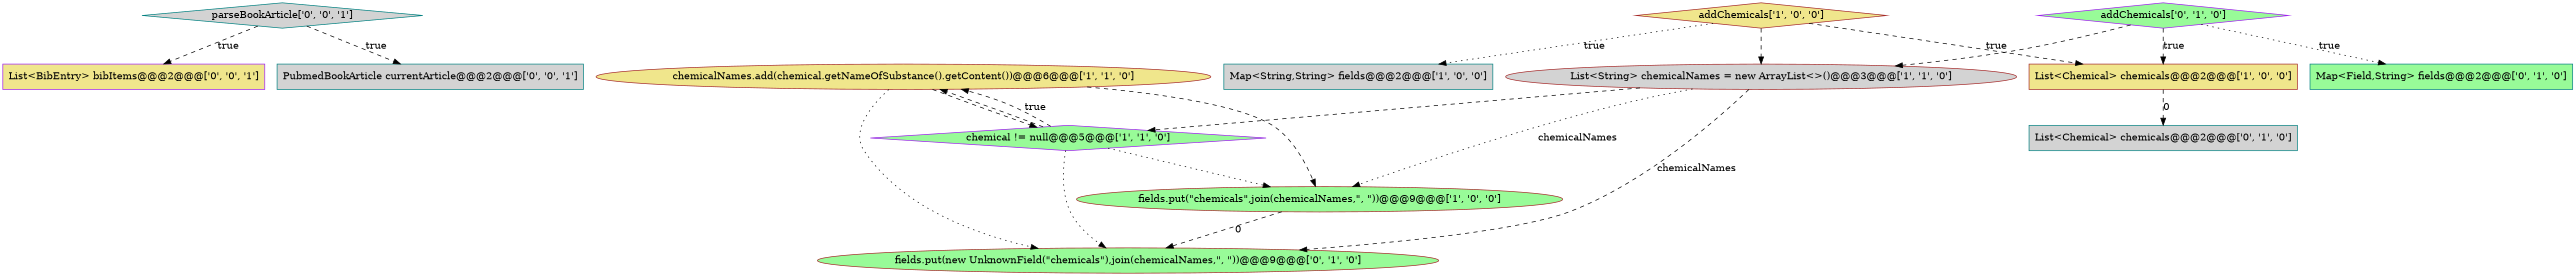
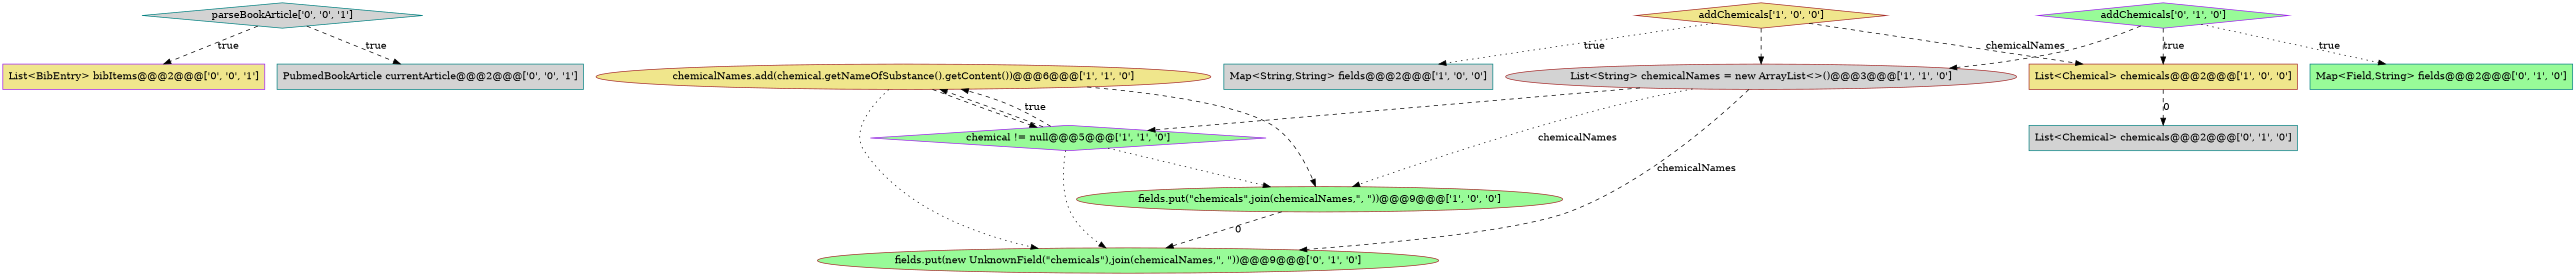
edge "addChemicals['1', '0', '0']" -> "List<Chemical> chemicals@@@2@@@['1', '0', '0']": label "true" -> "chemicalNames"
